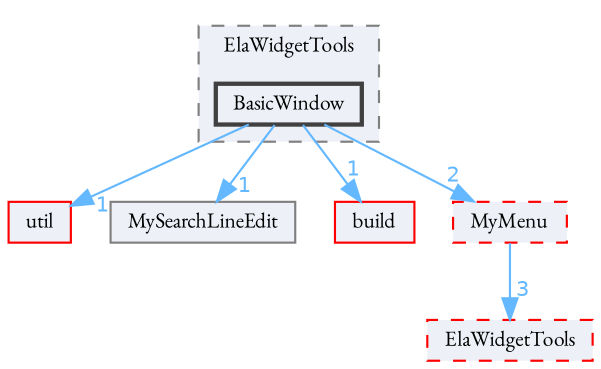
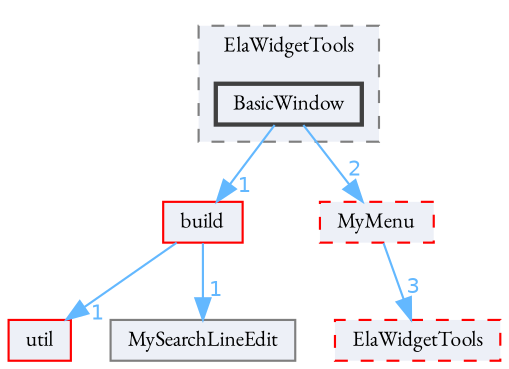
edge "BasicWindow" -> "MySearchLineEdit": now "build" -> "MySearchLineEdit"
edge "BasicWindow" -> "util": now "build" -> "util"
